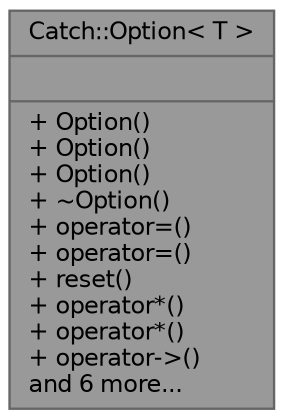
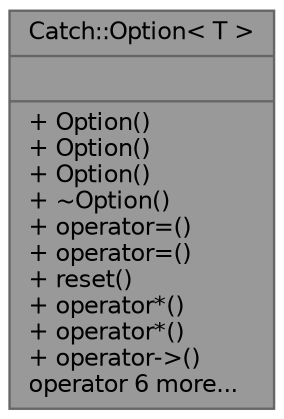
node "Catch::Option< T >": text "and 6 more..." -> "operator 6 more..."
